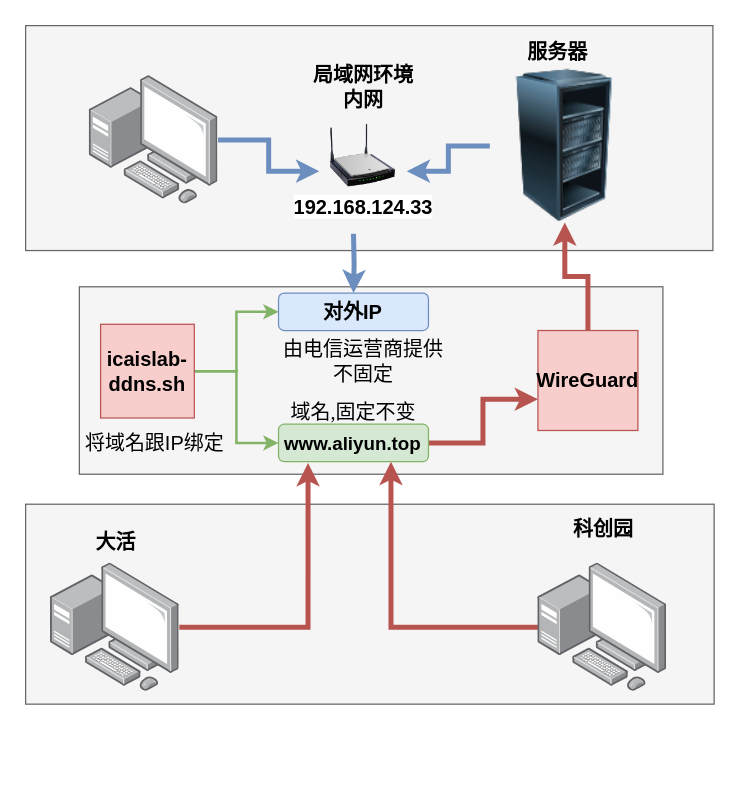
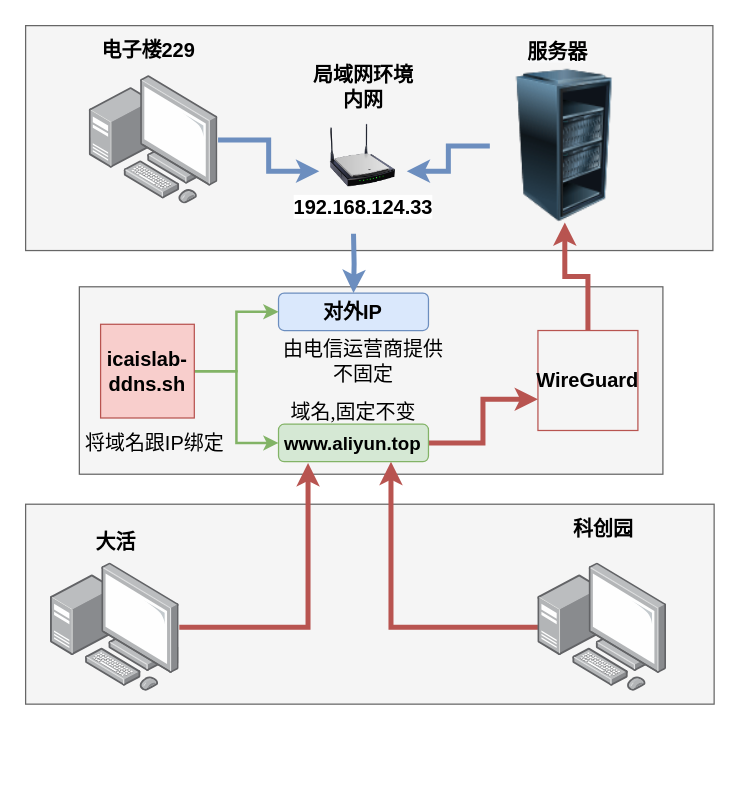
node "电子楼229": added
node "WireGuard": fillcolor #f8cecc -> #f5f5f5
